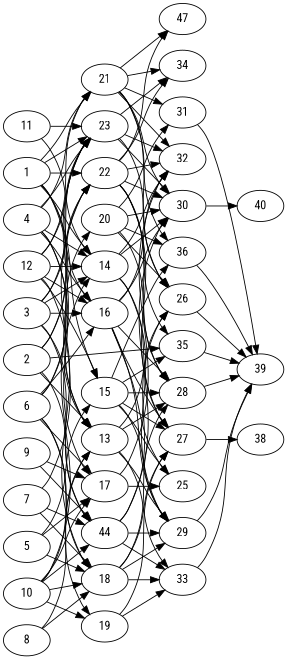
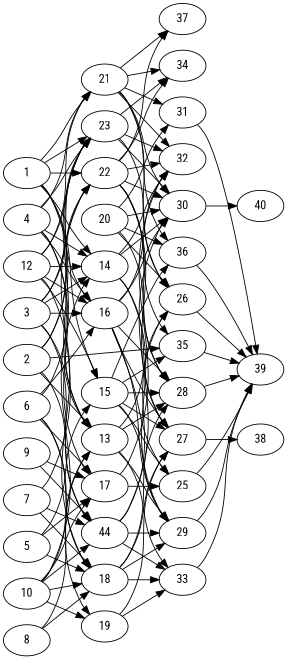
node "47": label "47" -> "37"
node "11": removed
edge "6" -> "20": removed
edge "25" -> "39": added
